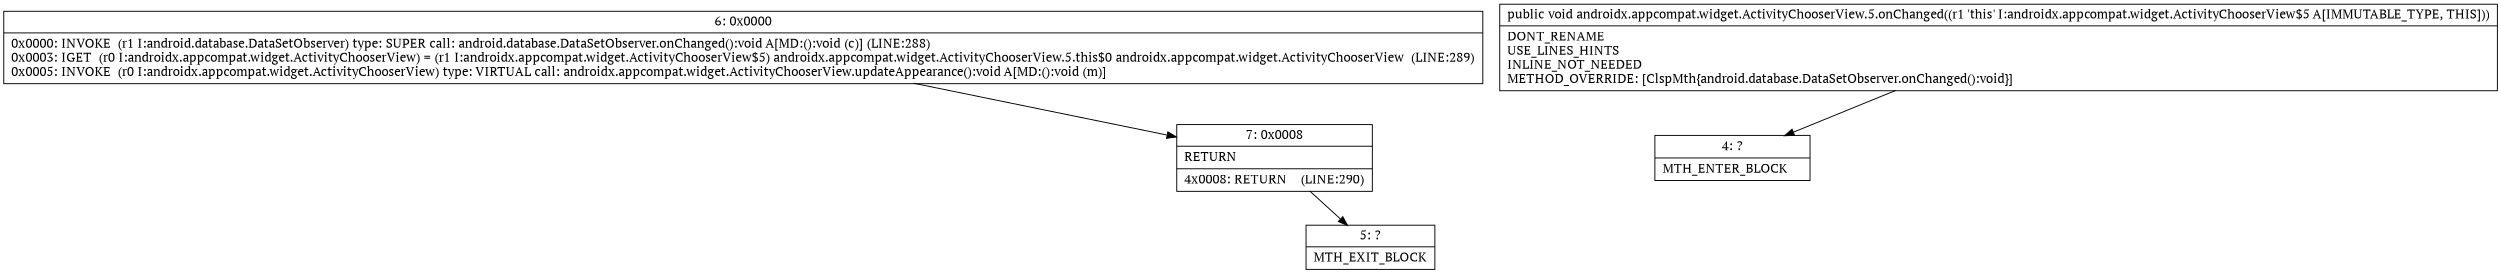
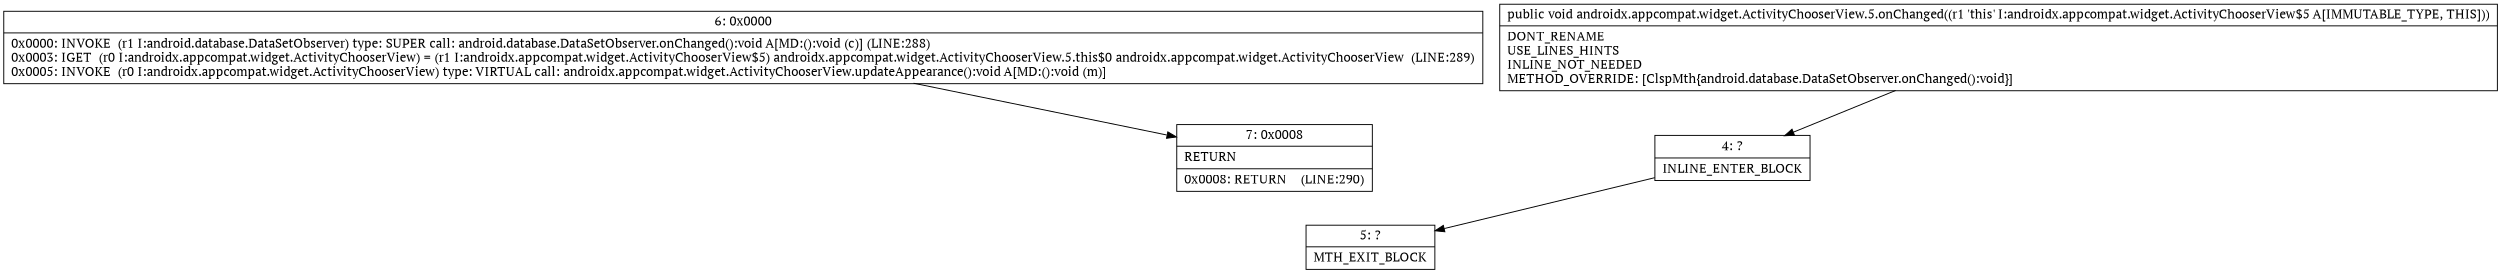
node "4: ?": text "MTH_ENTER_BLOCK" -> "INLINE_ENTER_BLOCK"
node "7: 0x0008": text "4x0008: RETURN    (LINE:290)" -> "0x0008: RETURN    (LINE:290)"
edge "7: 0x0008" -> "5: ?": now "4: ?" -> "5: ?"
